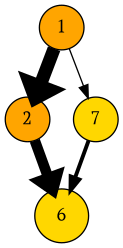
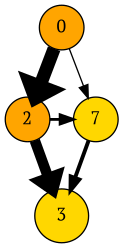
node "1": label "1" -> "0"
edge "2" -> "7": added
node "6": label "6" -> "3"
